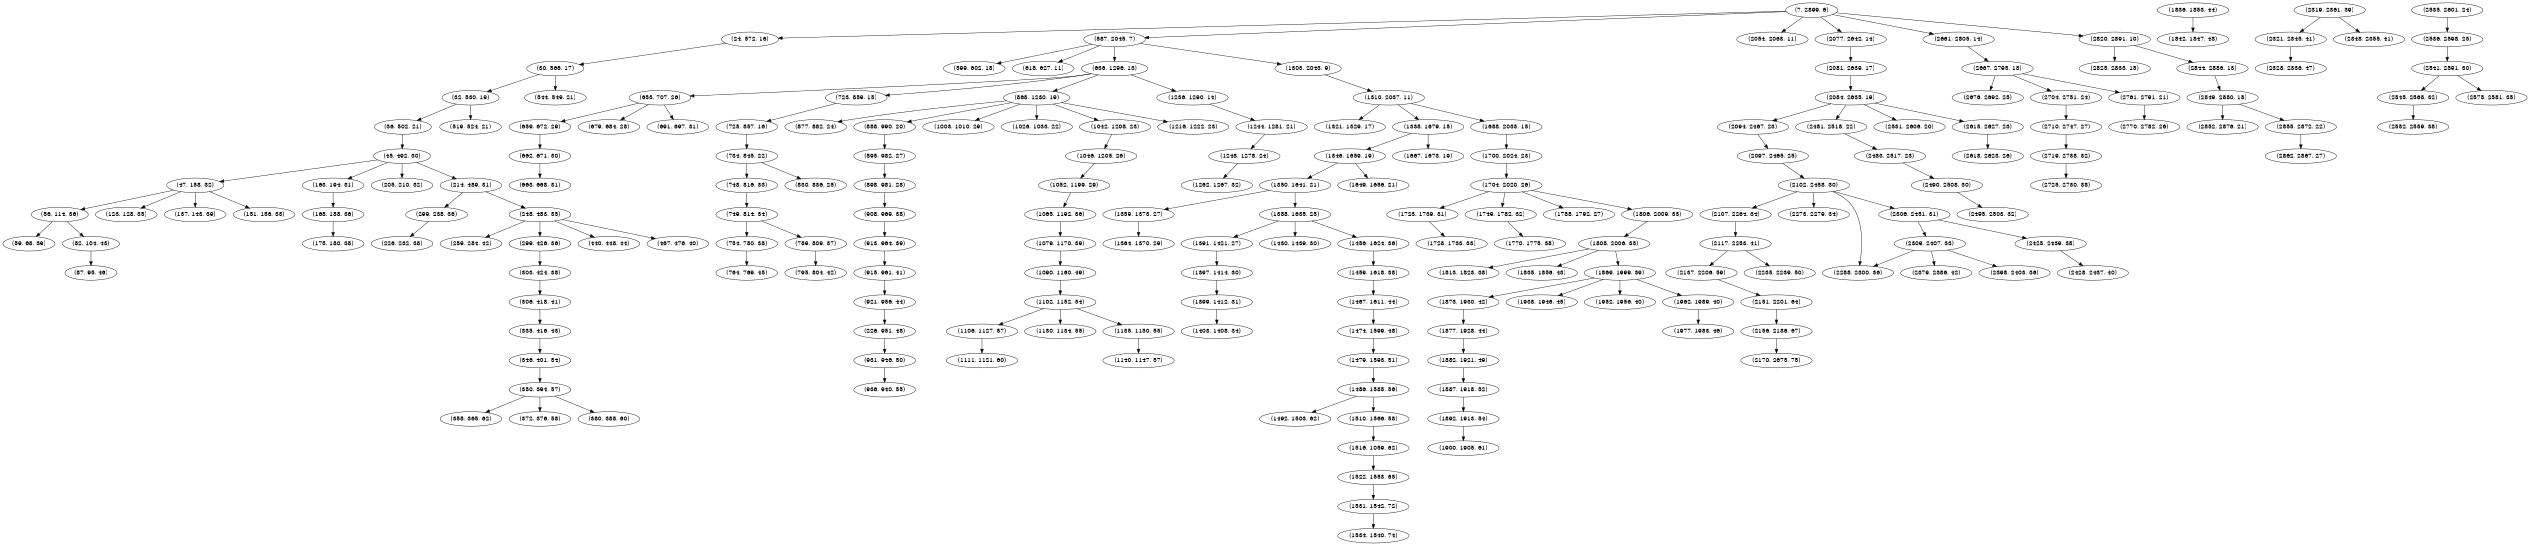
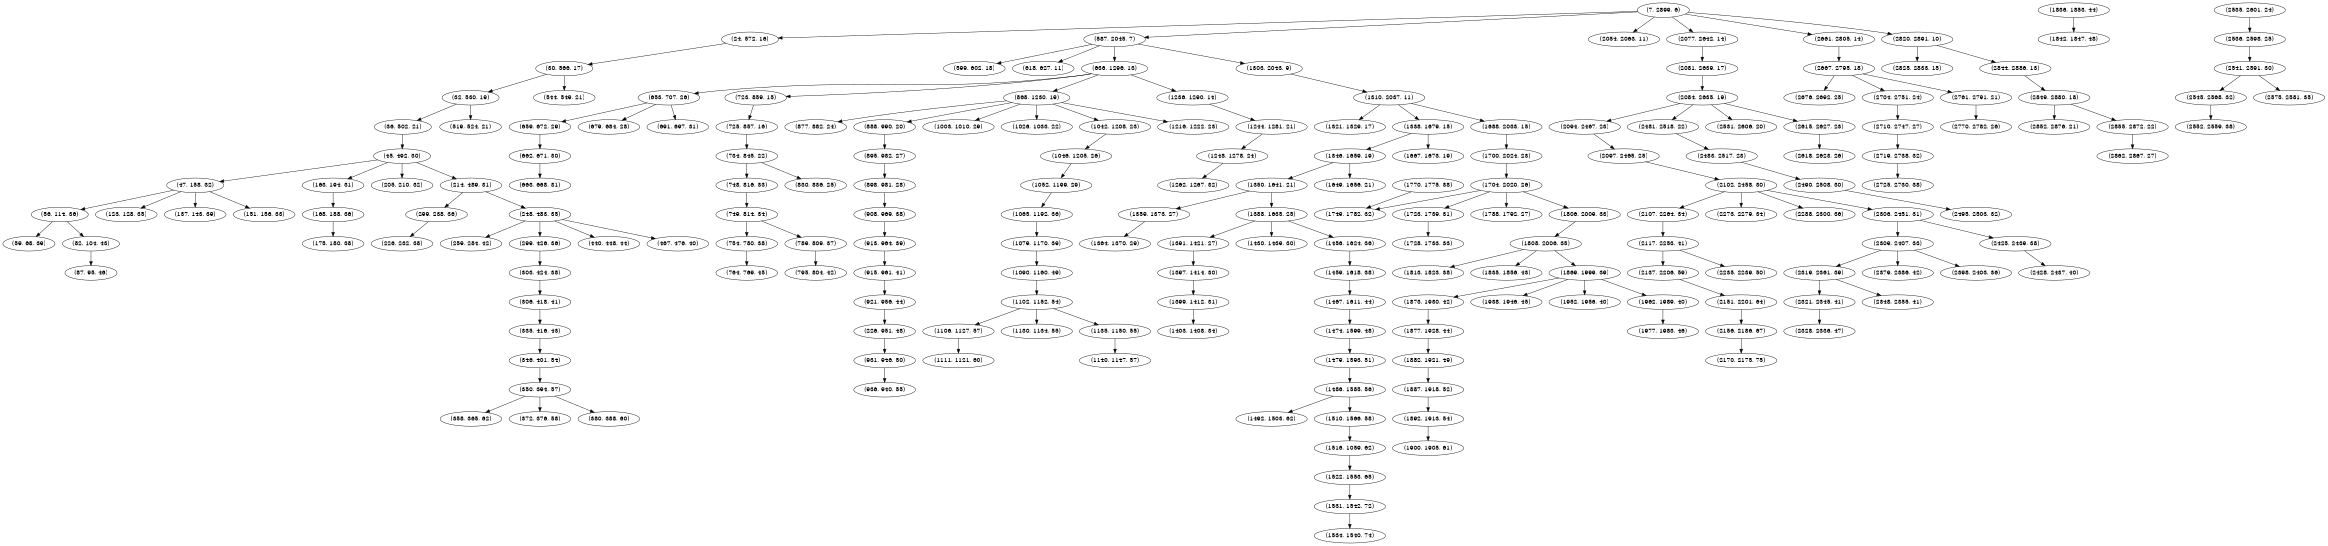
edge "(1749, 1782, 32)" -> "(1770, 1775, 38)": reversed
edge "(2309, 2407, 33)" -> "(2288, 2300, 36)": now "(2309, 2407, 33)" -> "(2319, 2361, 39)"
node "(2170, 2675, 75)": label "(2170, 2675, 75)" -> "(2170, 2175, 75)"
